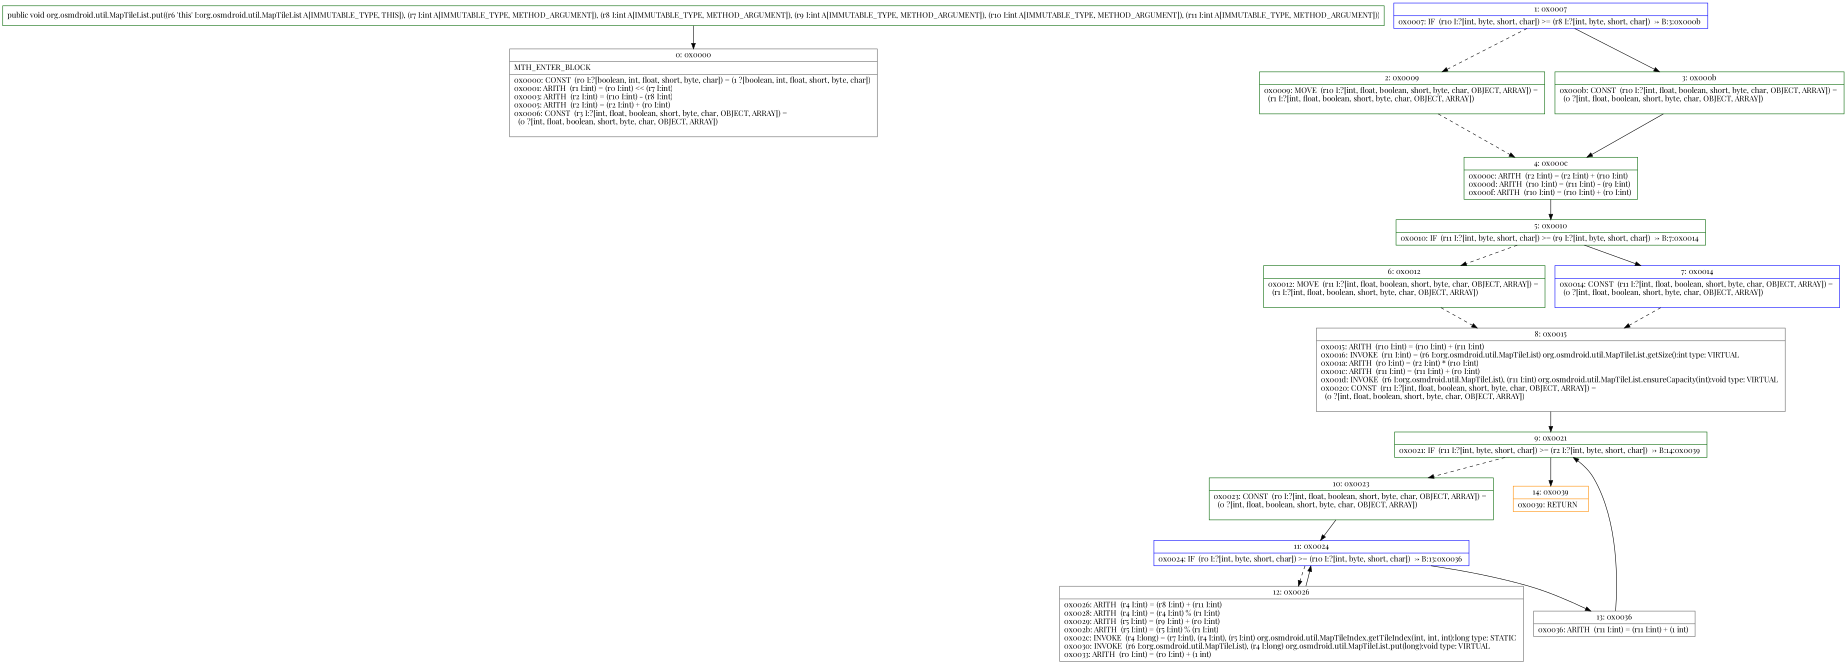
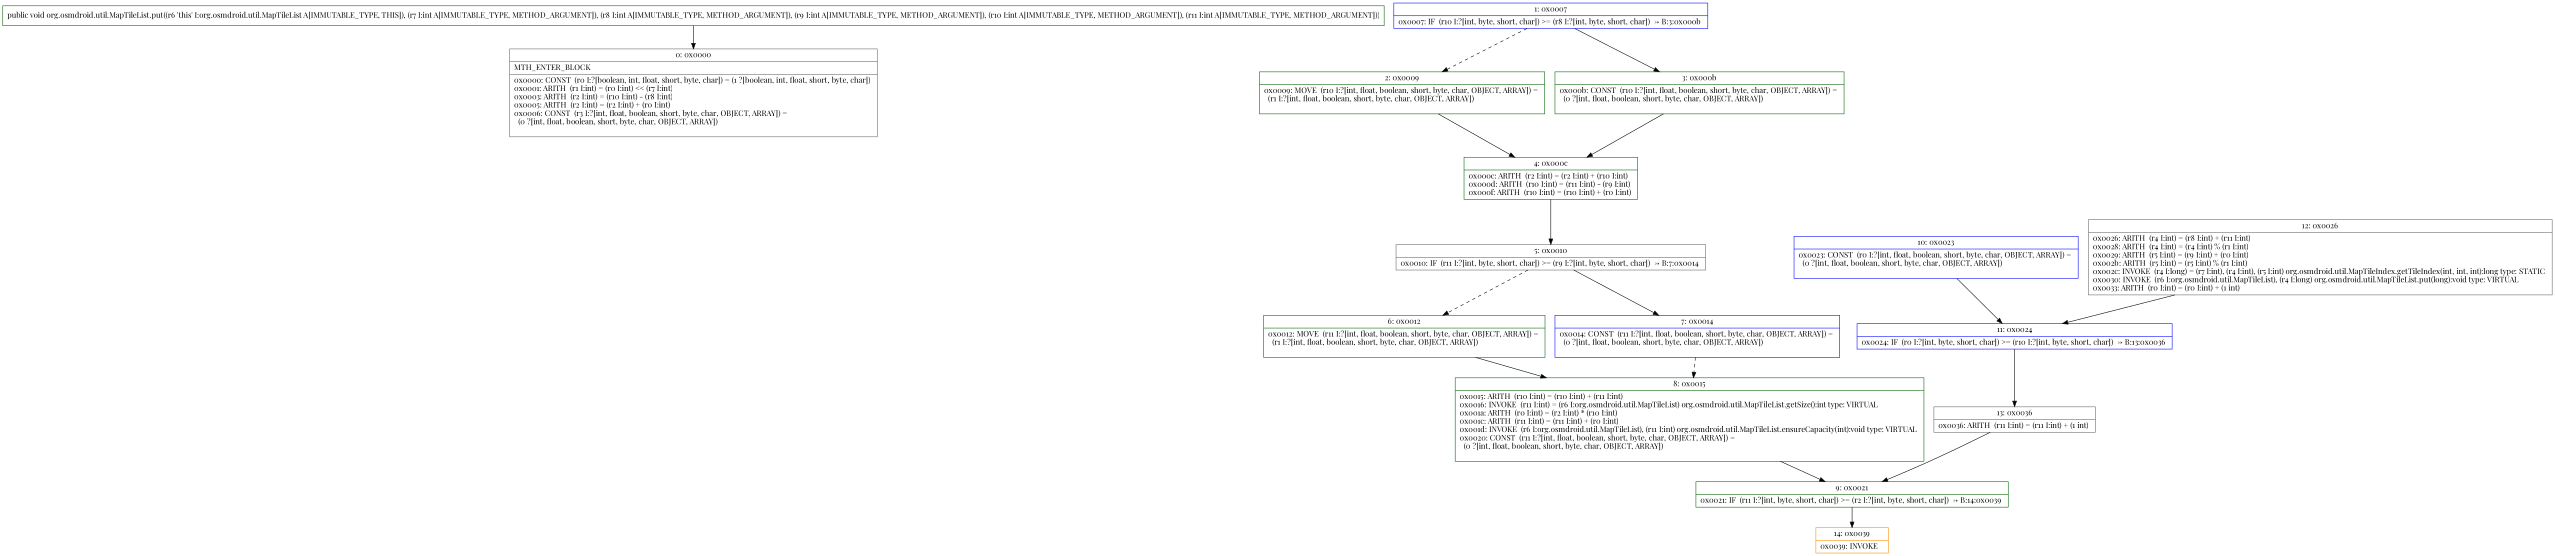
edge "2: 0x0009" -> "4: 0x000c": style dashed -> solid
node "5: 0x0010": color darkgreen -> gray40
edge "6: 0x0012" -> "8: 0x0015": style dashed -> solid
node "8: 0x0015": color gray40 -> darkgreen
edge "9: 0x0021" -> "10: 0x0023": removed
node "10: 0x0023": color darkgreen -> blue
node "14: 0x0039": text "0x0039: RETURN" -> "0x0039: INVOKE"
edge "11: 0x0024" -> "12: 0x0026": removed
